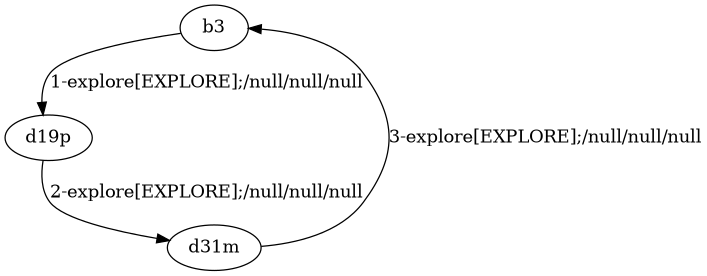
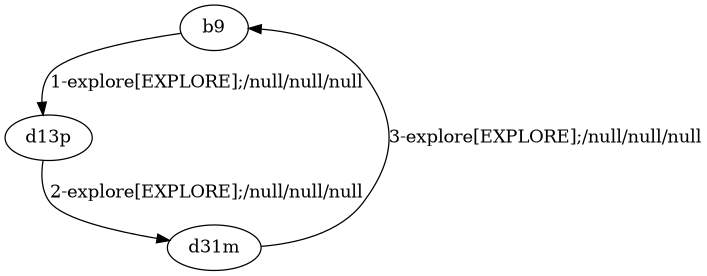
node "b3": label "b3" -> "b9"
node "d19p": label "d19p" -> "d13p"
